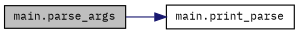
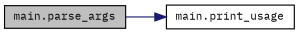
node "main.print_parse": label "main.print_parse" -> "main.print_usage"
